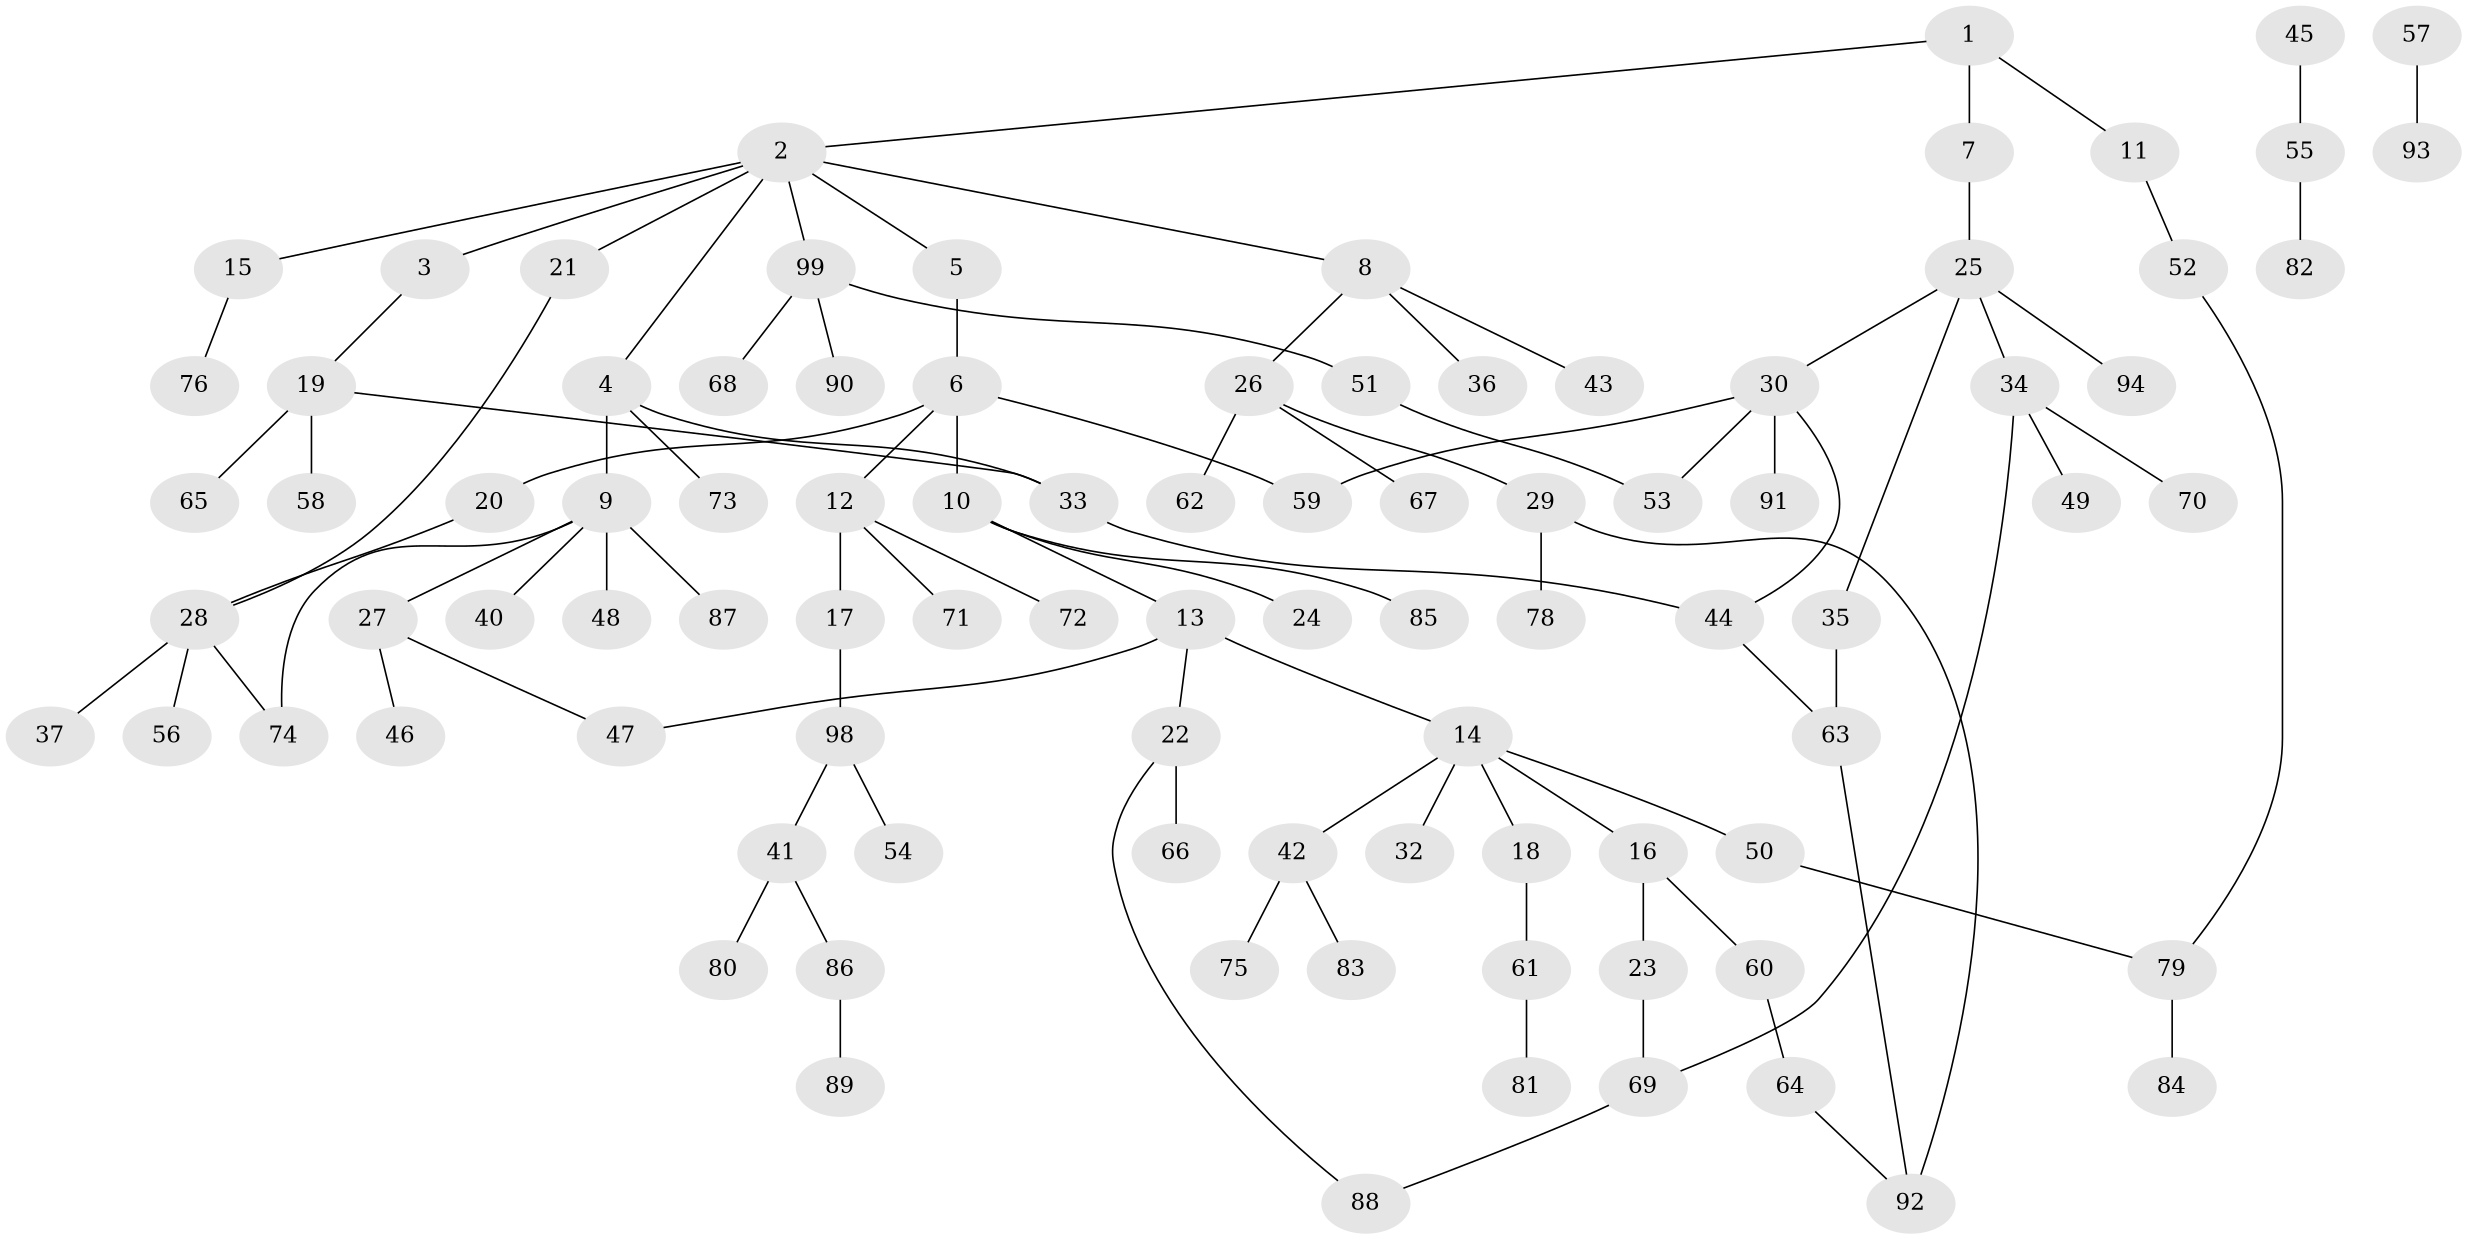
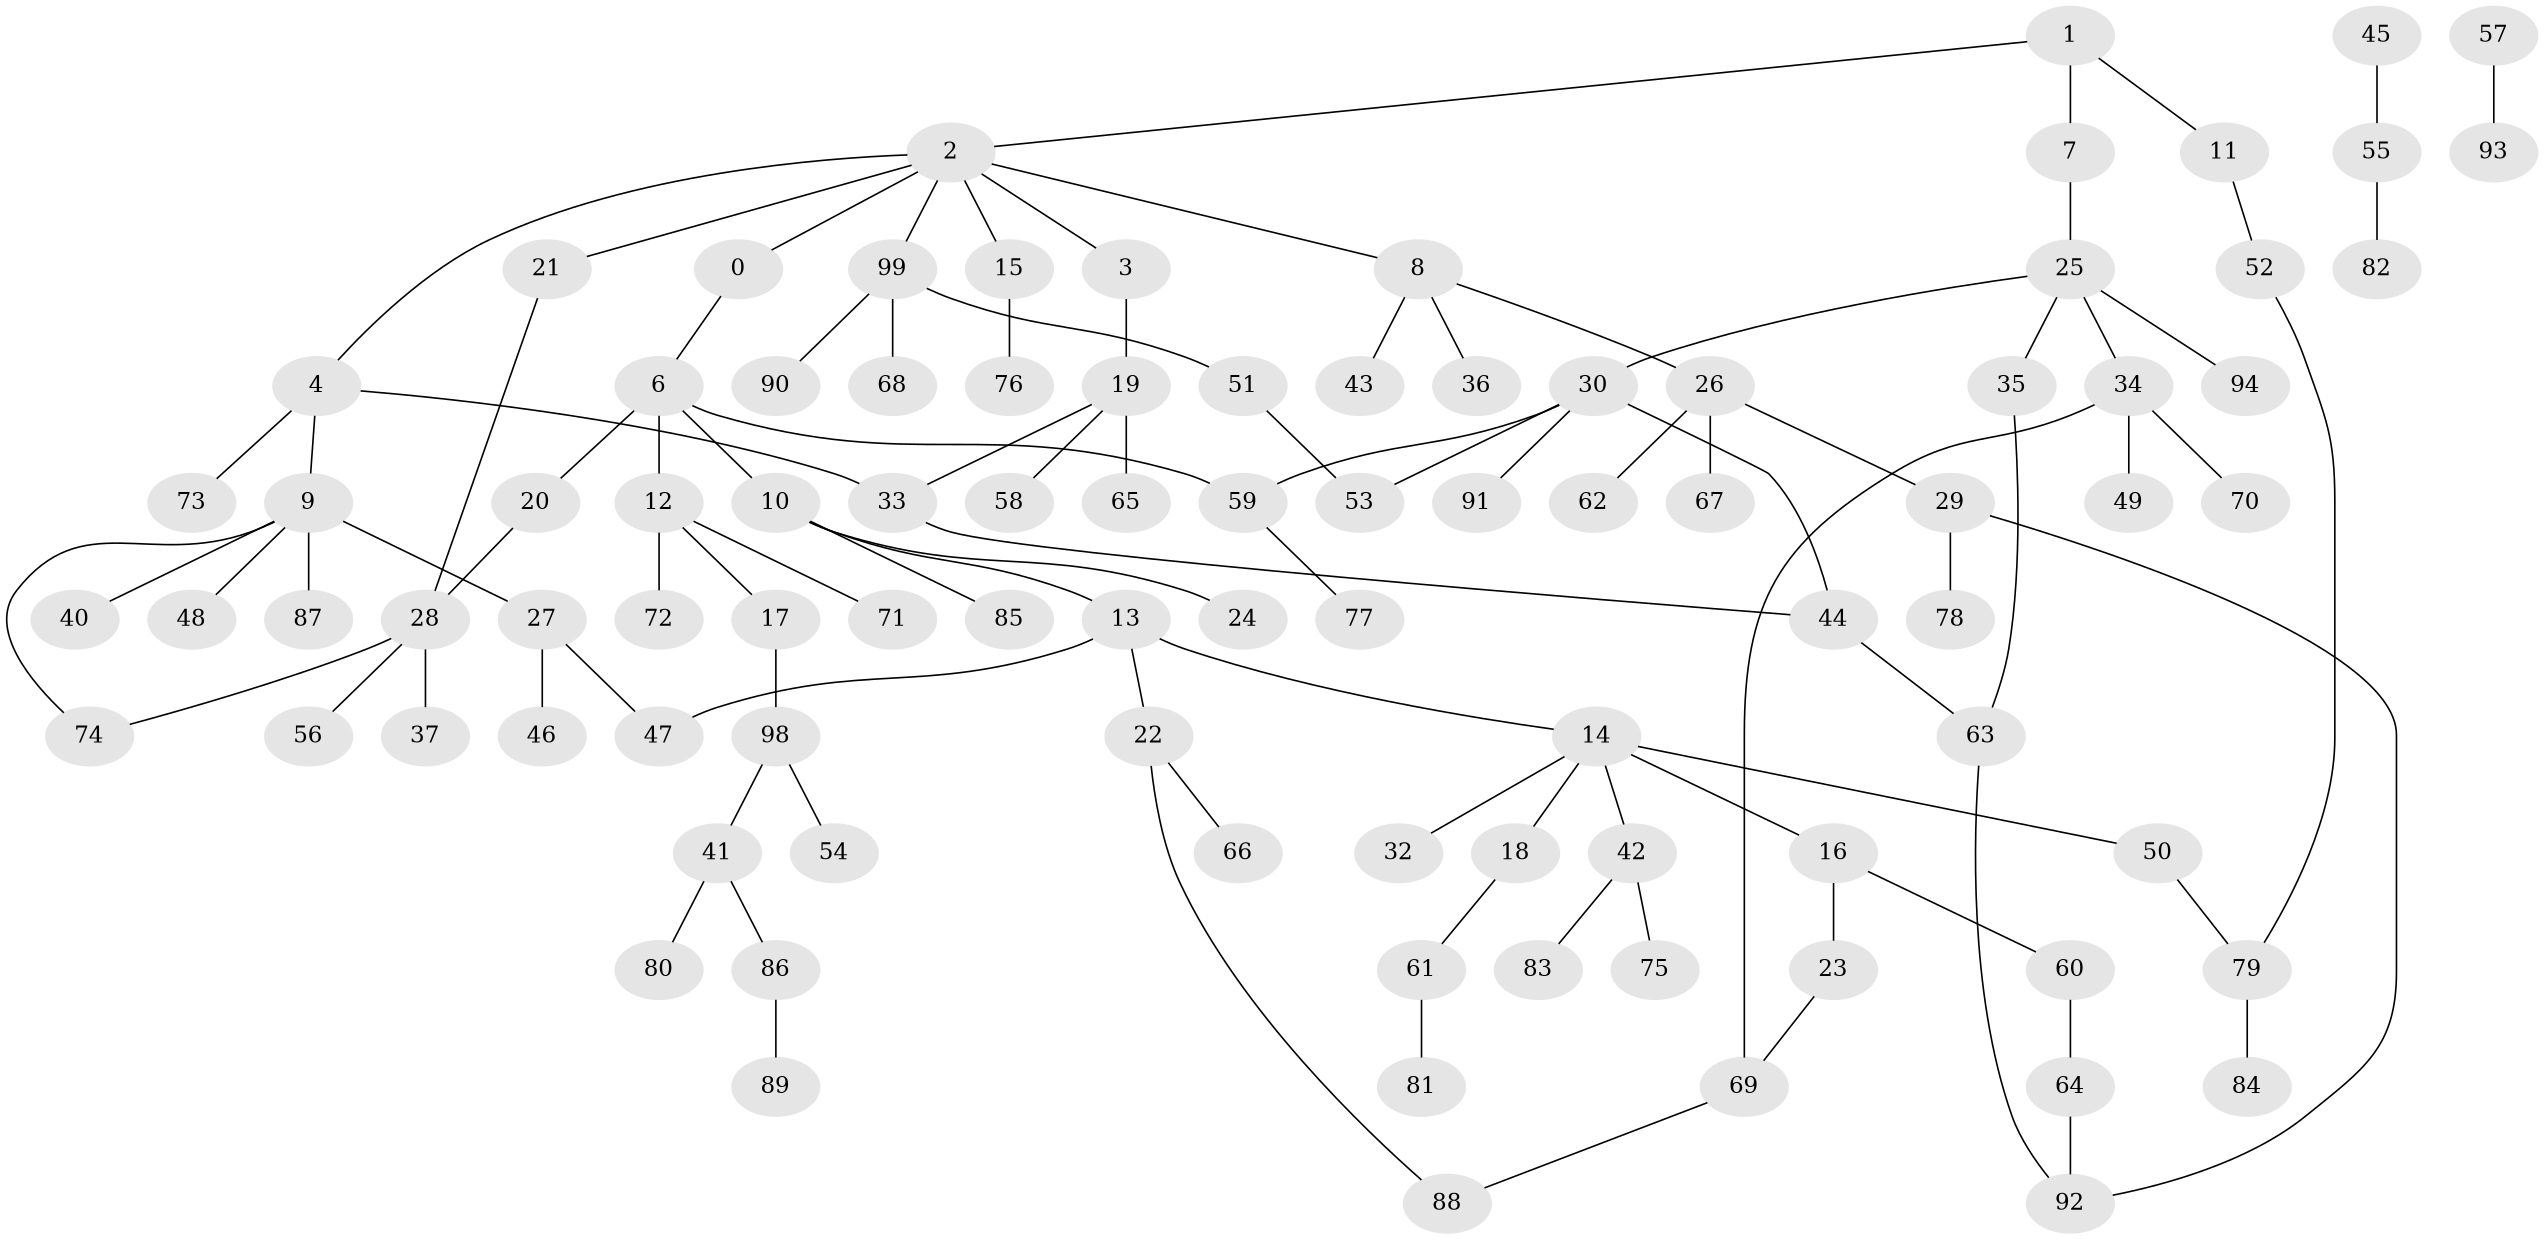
node "5": label "5" -> "0"
node "77": added
